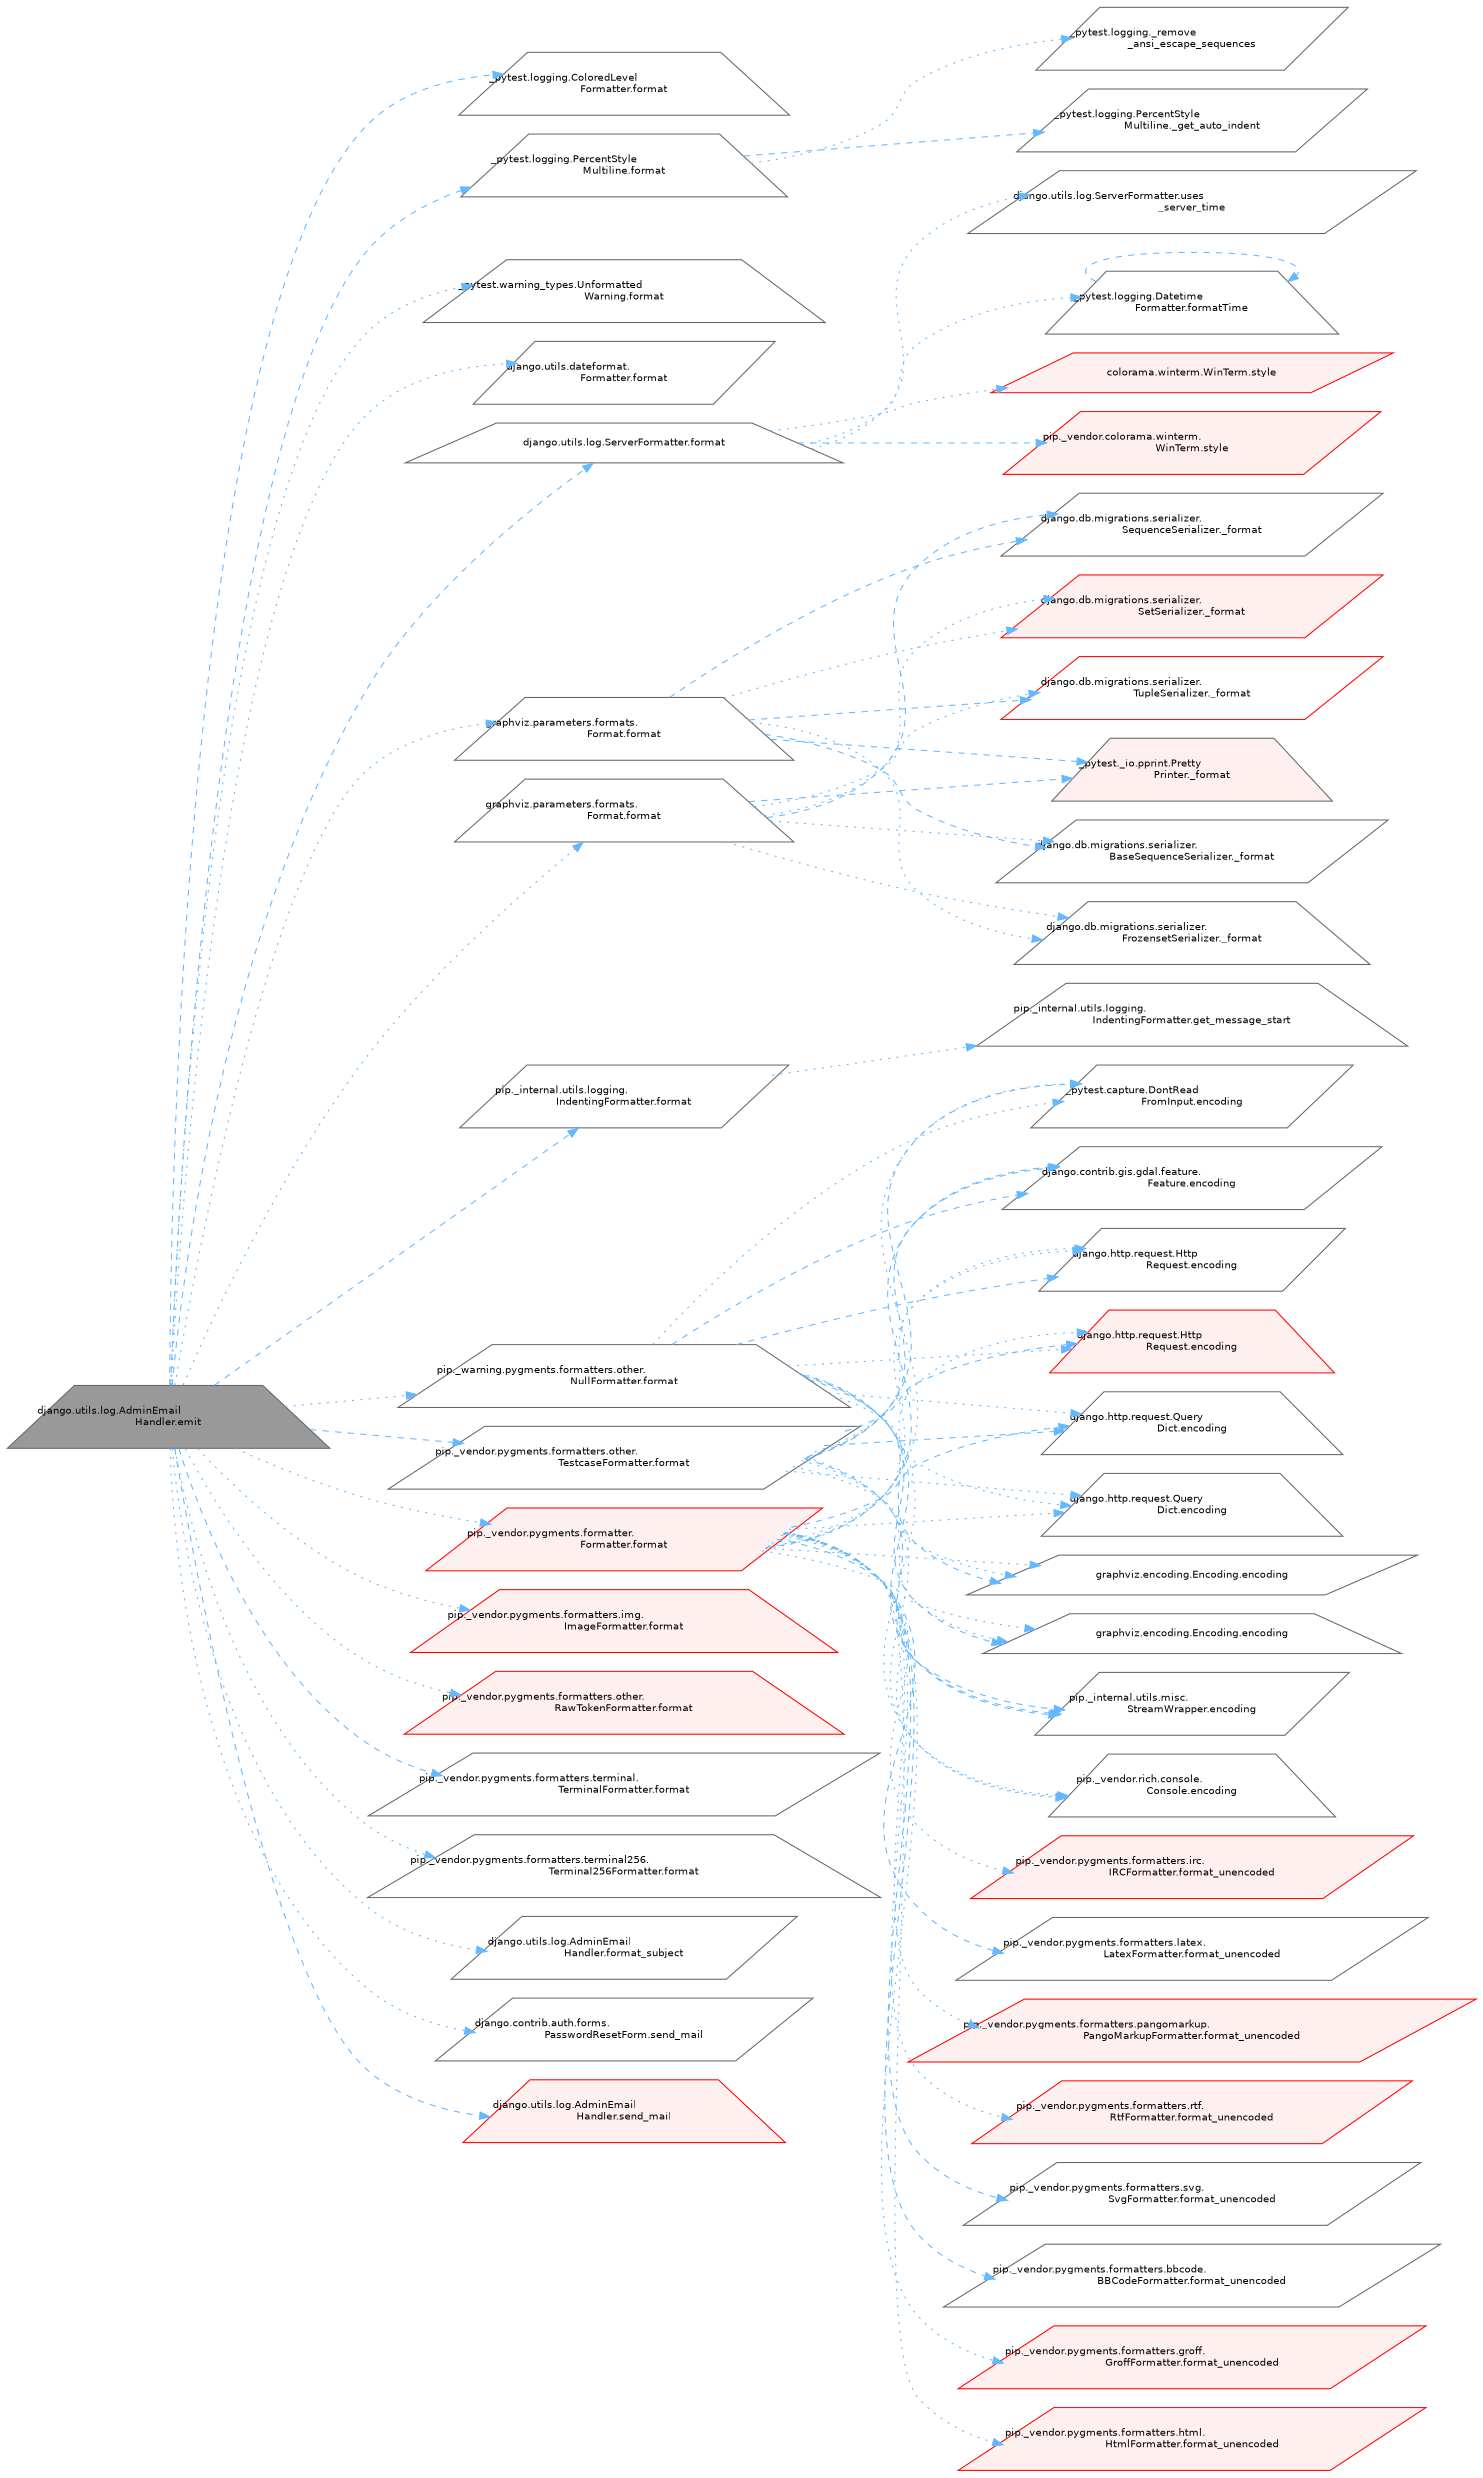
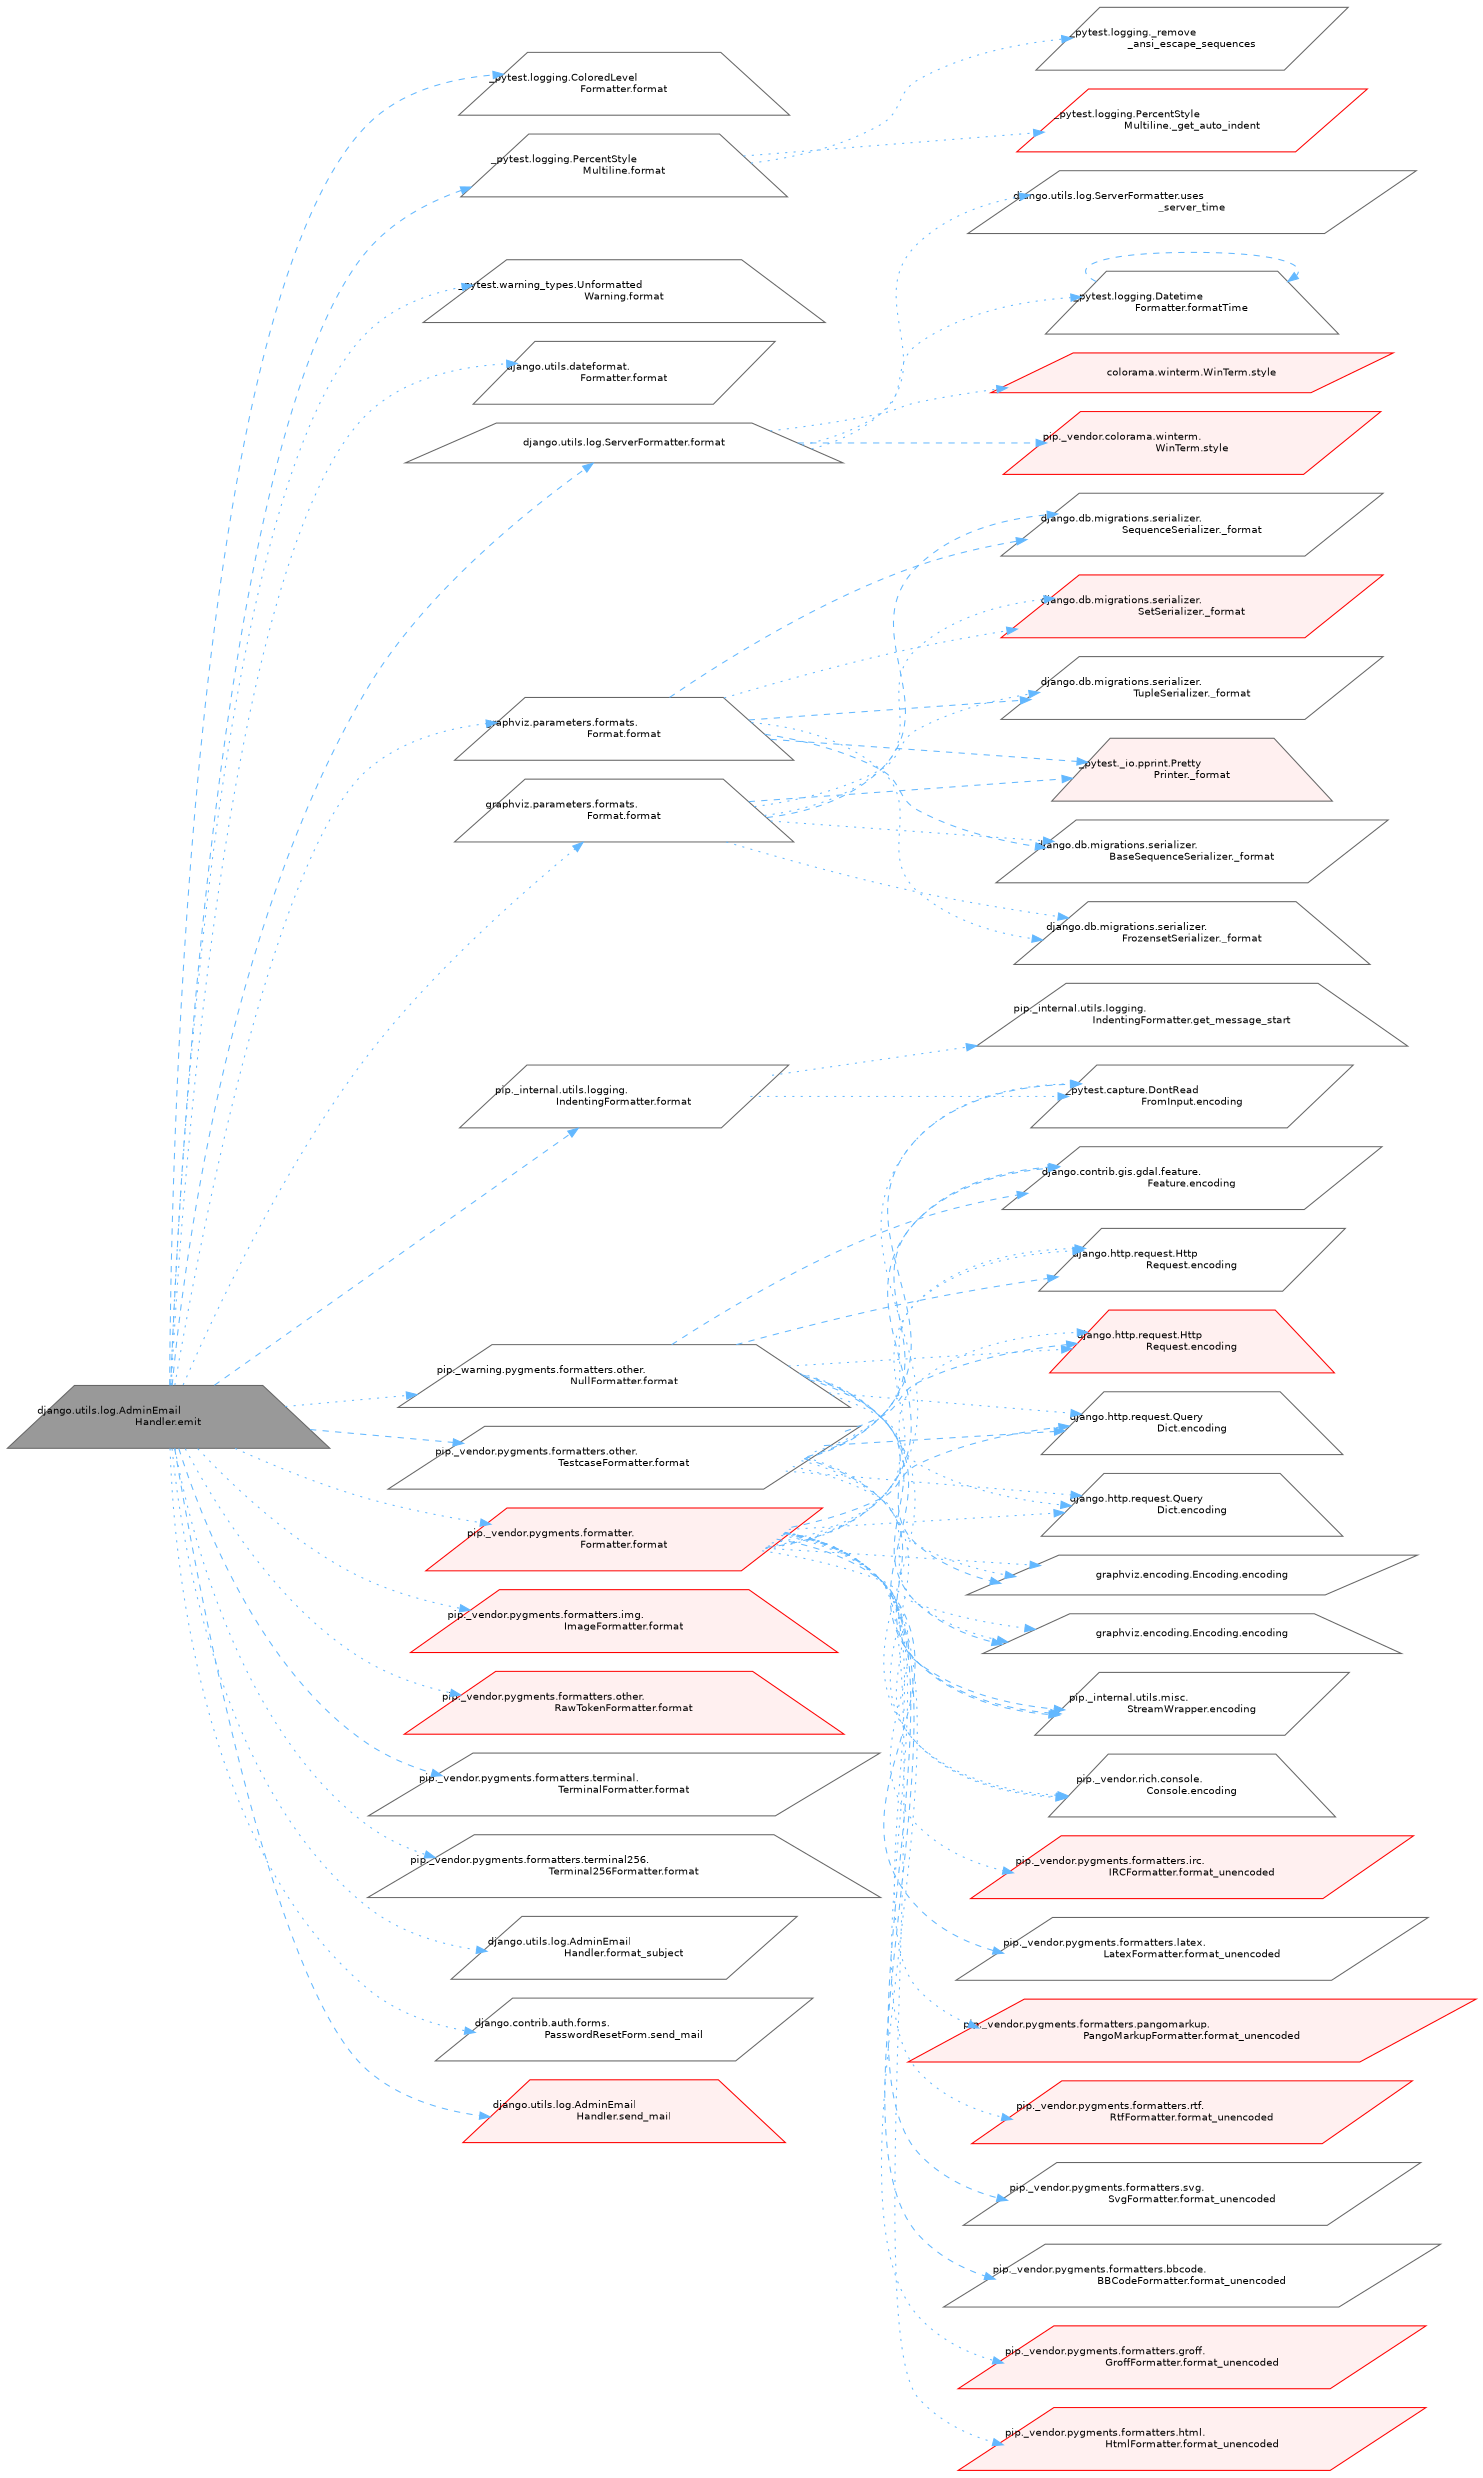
node "_pytest.logging.PercentStyle Multiline._get_auto_indent": color grey40 -> red
edge "_pytest.logging.PercentStyle Multiline.format" -> "_pytest.logging.PercentStyle Multiline._get_auto_indent": style dashed -> dotted
node "django.db.migrations.serializer. TupleSerializer._format": color red -> grey40
edge "pip._warning.pygments.formatters.other. NullFormatter.format" -> "_pytest.capture.DontRead FromInput.encoding": now "pip._internal.utils.logging. IndentingFormatter.format" -> "_pytest.capture.DontRead FromInput.encoding"
